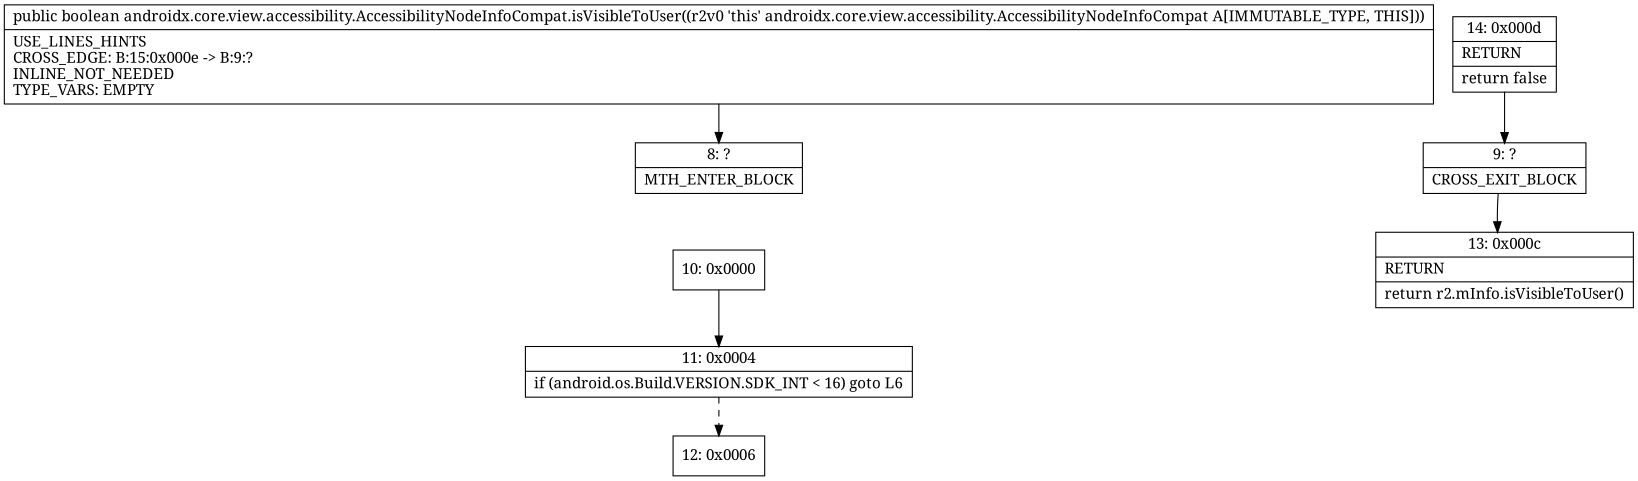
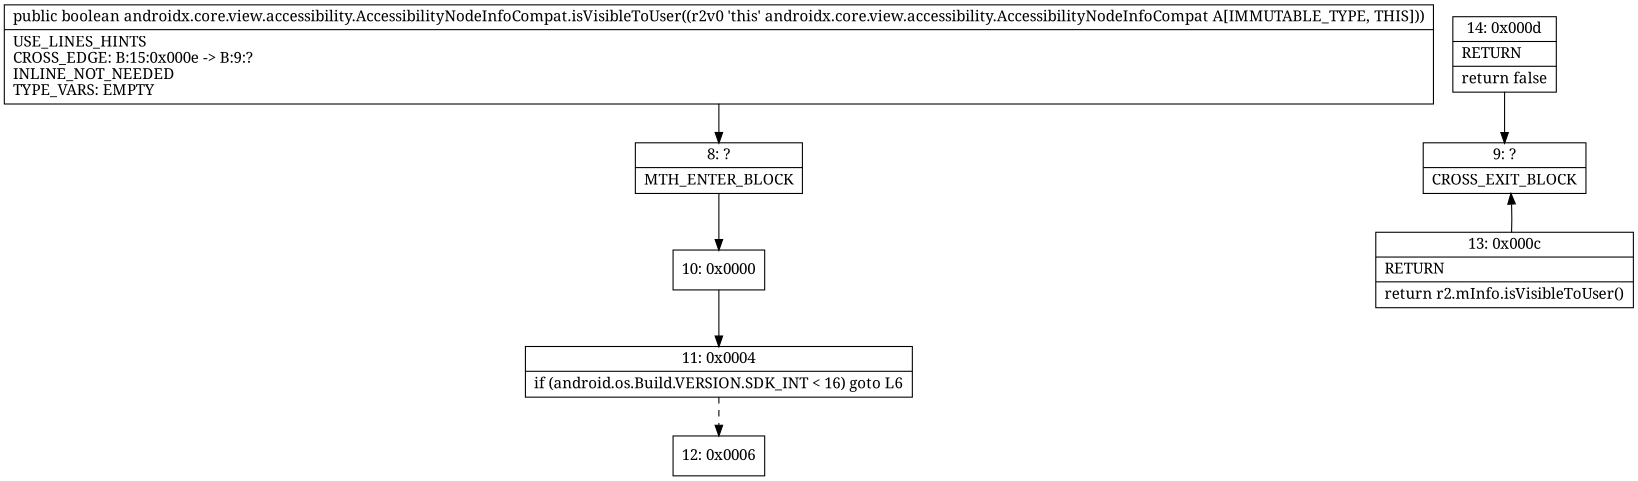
edge "9: ?" -> "13: 0x000c": reversed
edge "8: ?" -> "10: 0x0000": added
